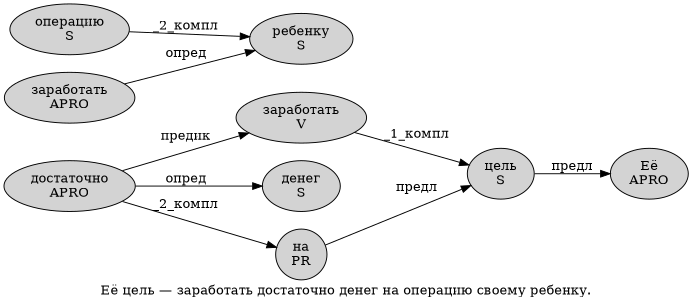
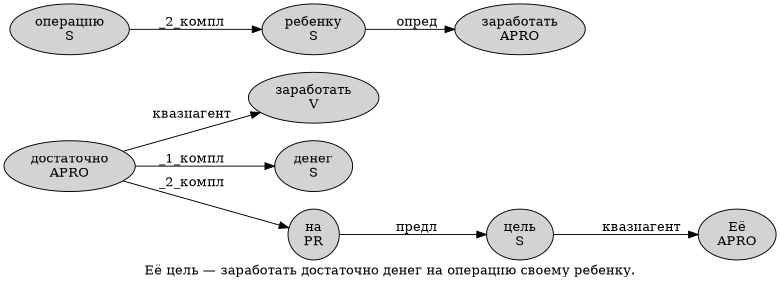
edge "заработать APRO" -> "ребенку S": reversed
edge "достаточно APRO" -> "заработать V": label "предик" -> "квазиагент"
edge "заработать V" -> "цель S": removed, label "_1_компл"
edge "цель S" -> "Её APRO": label "предл" -> "квазиагент"
edge "достаточно APRO" -> "денег S": label "опред" -> "_1_компл"
